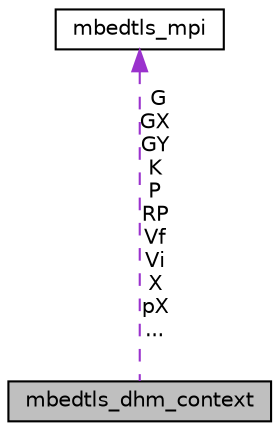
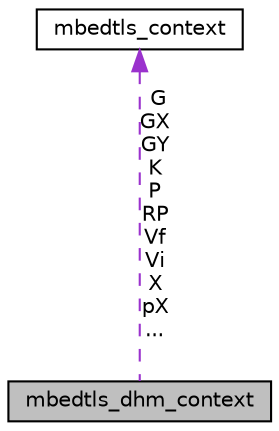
node "mbedtls_mpi": label "mbedtls_mpi" -> "mbedtls_context"
